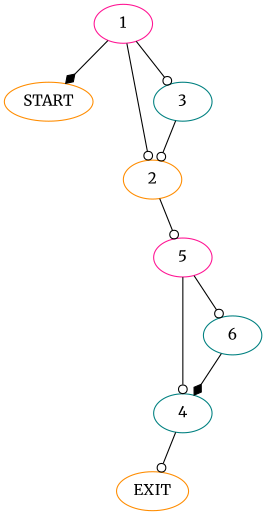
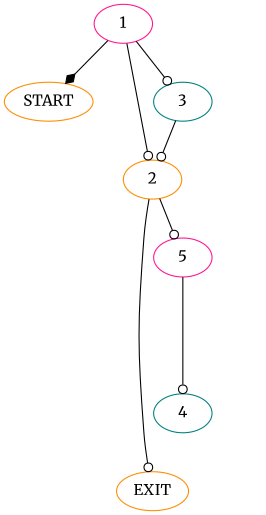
node "6": removed
edge "4" -> "EXIT": now "2" -> "EXIT"
